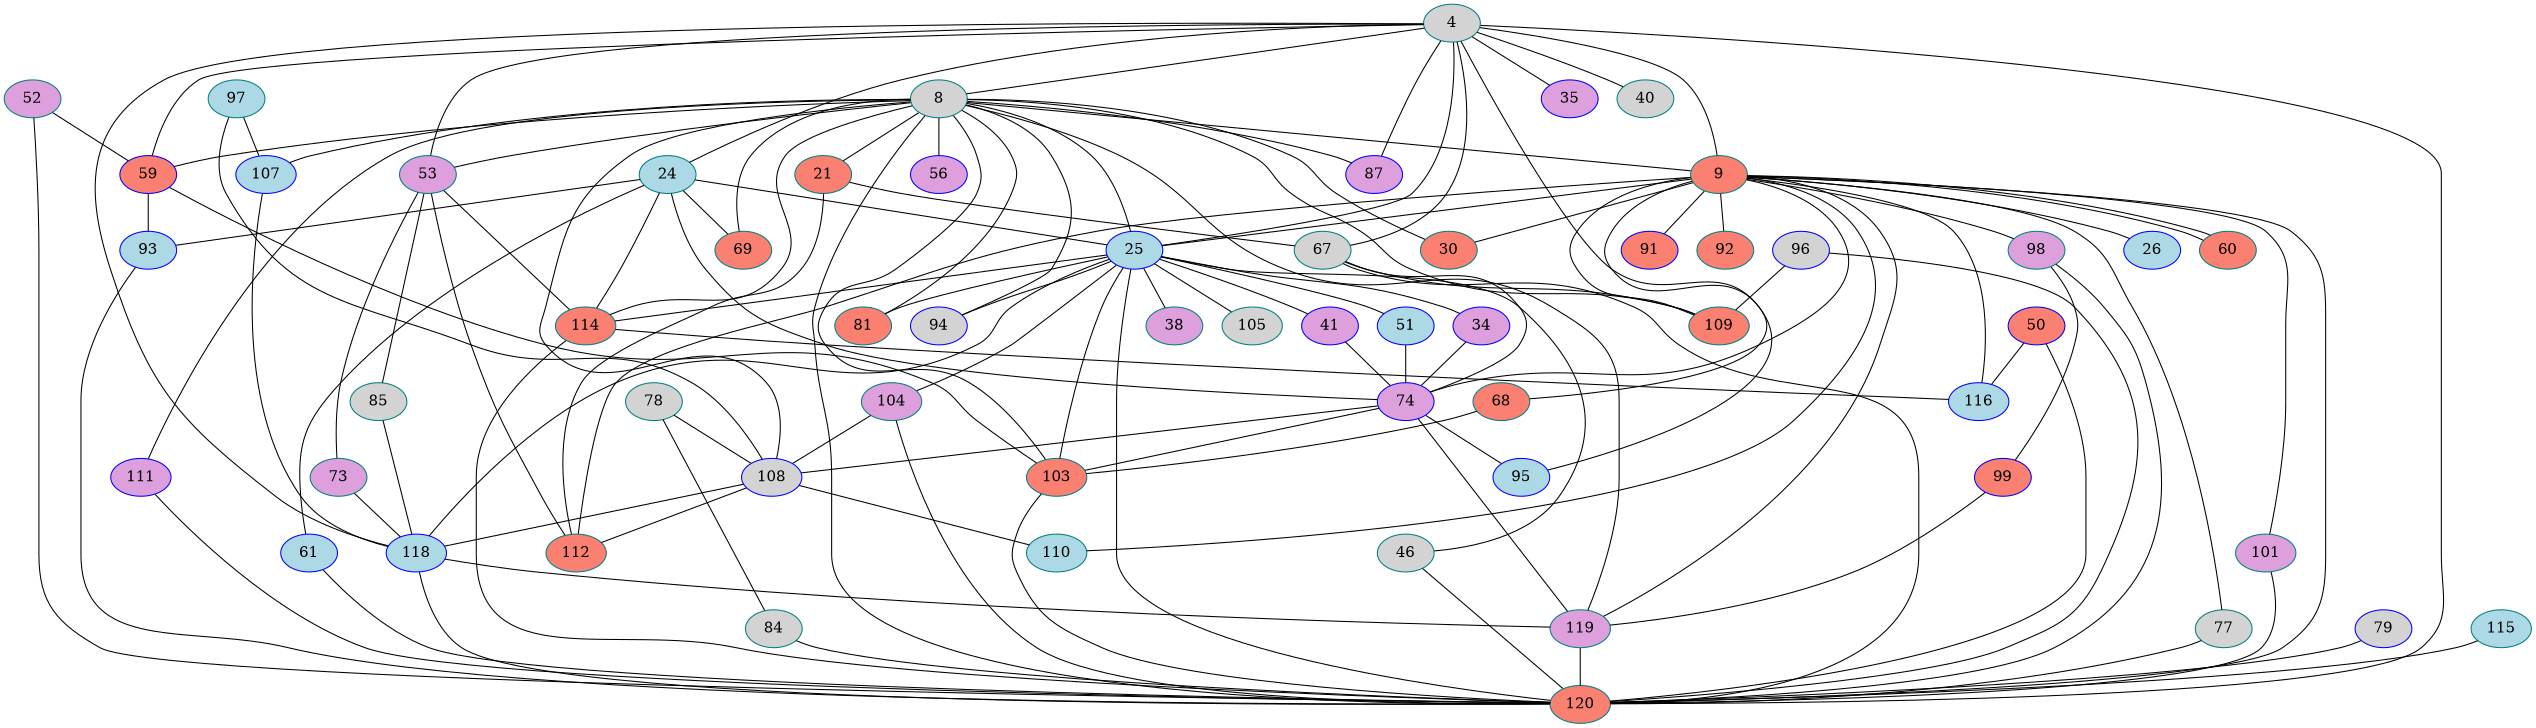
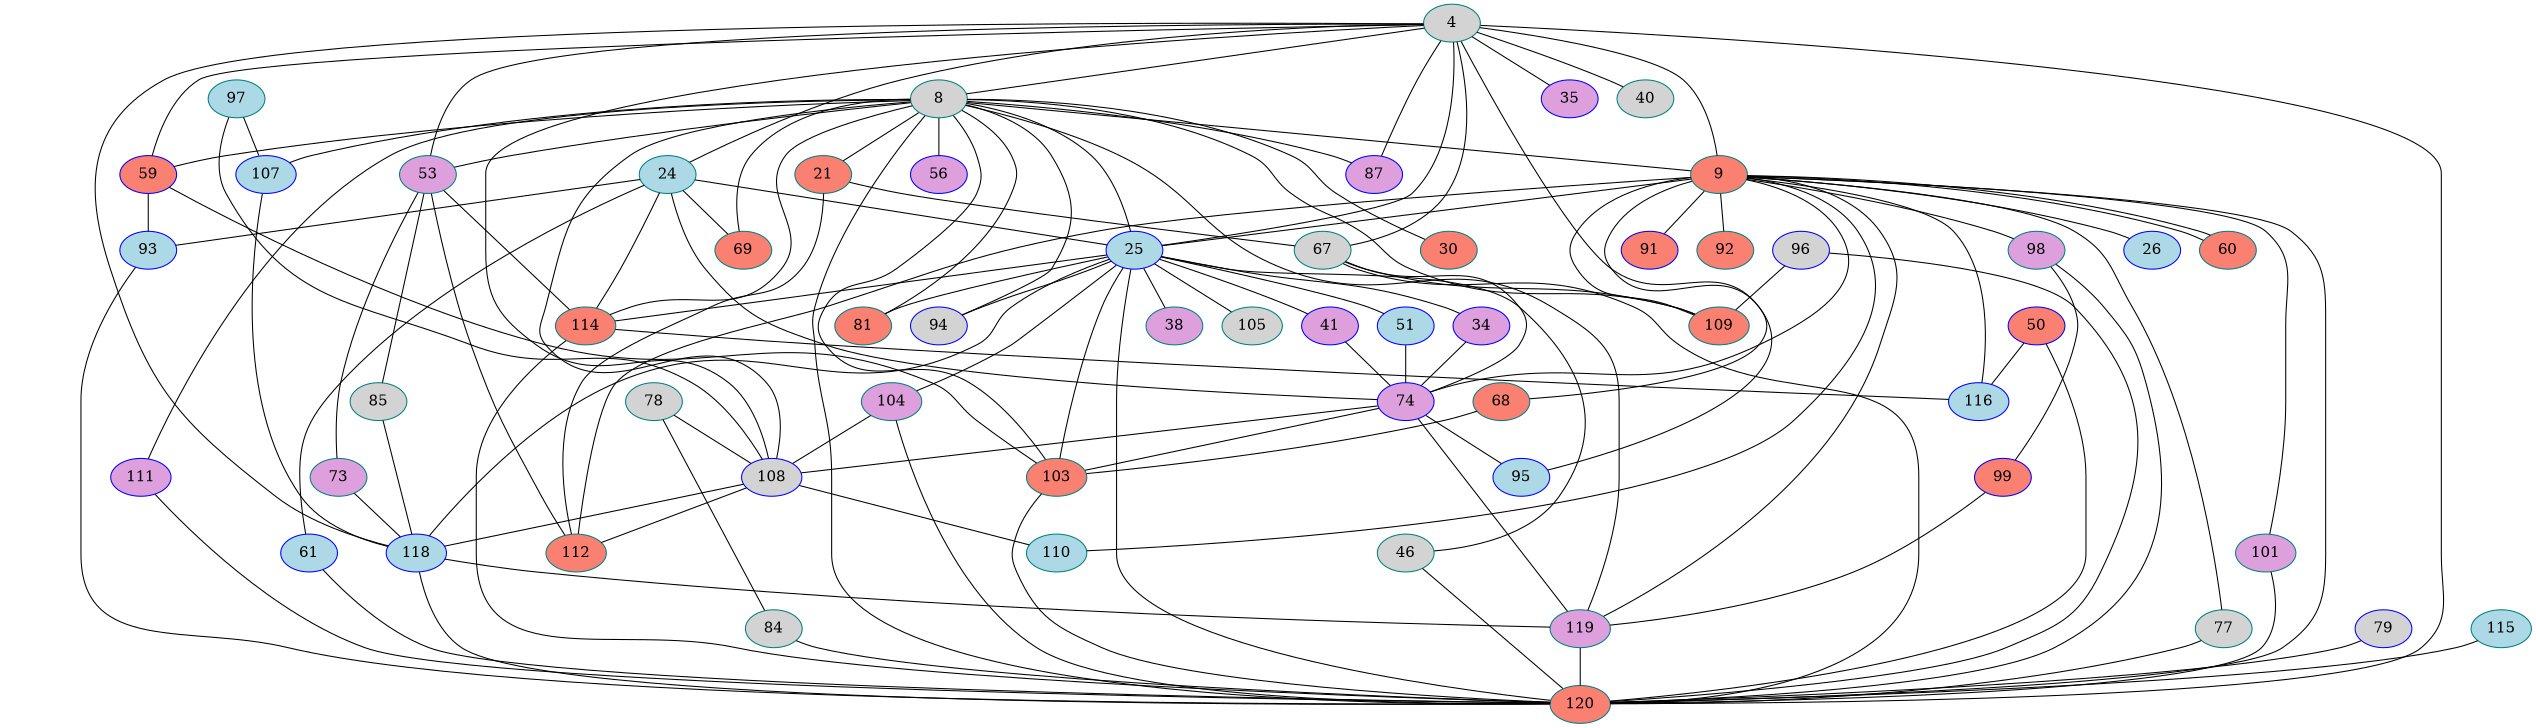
edge "4" -- "108": added
node "52": removed
edge "9" -- "30": removed
